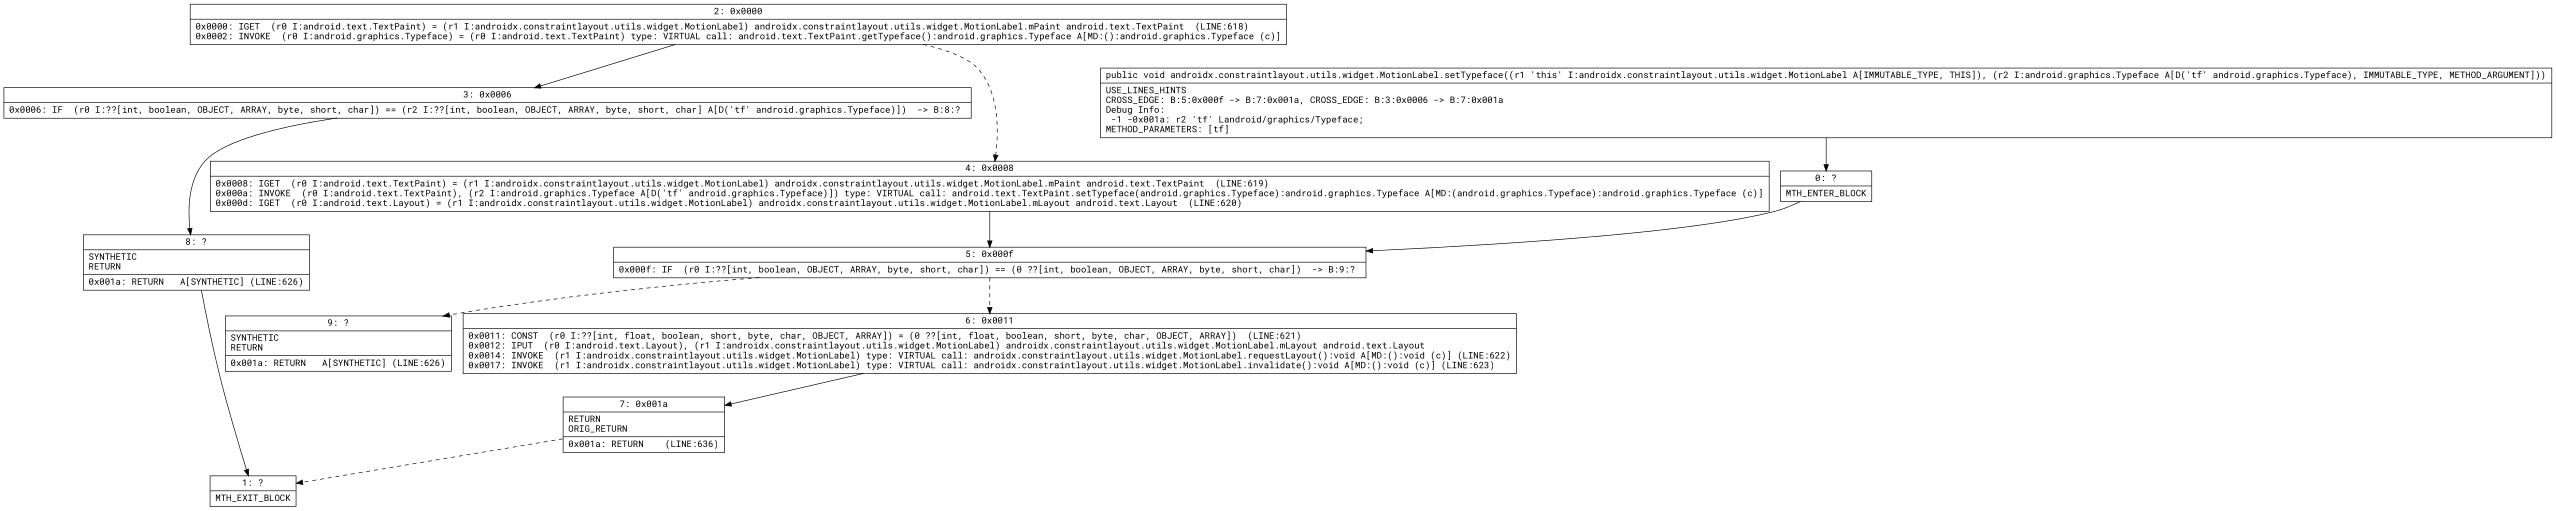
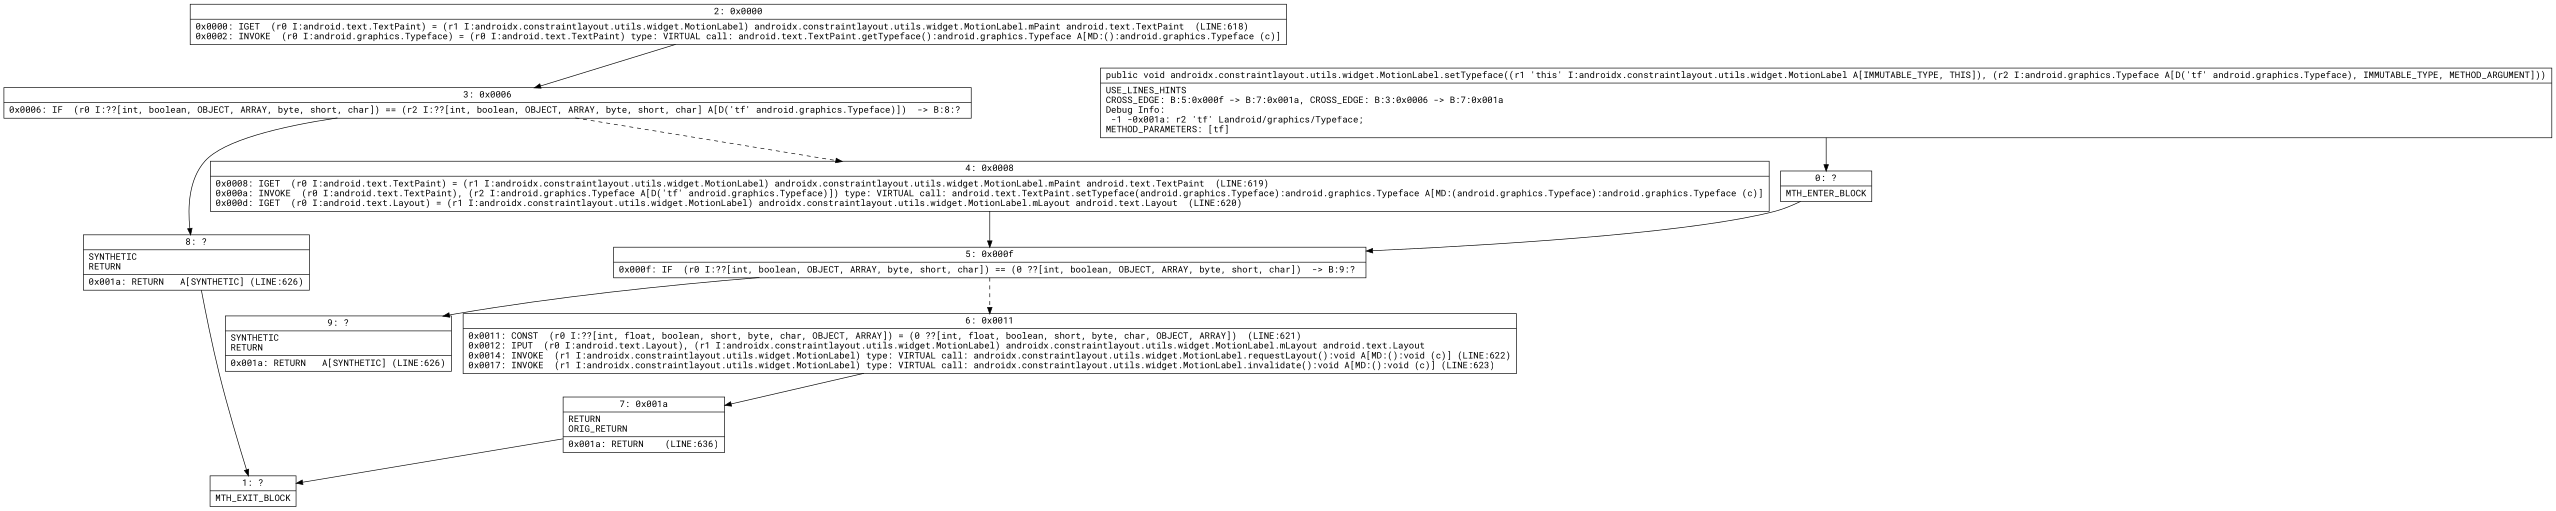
edge "2: 0x0000" -> "4: 0x0008": now "3: 0x0006" -> "4: 0x0008"
edge "5: 0x000f" -> "9: ?": style dashed -> solid
edge "7: 0x001a" -> "1: ?": style dashed -> solid
